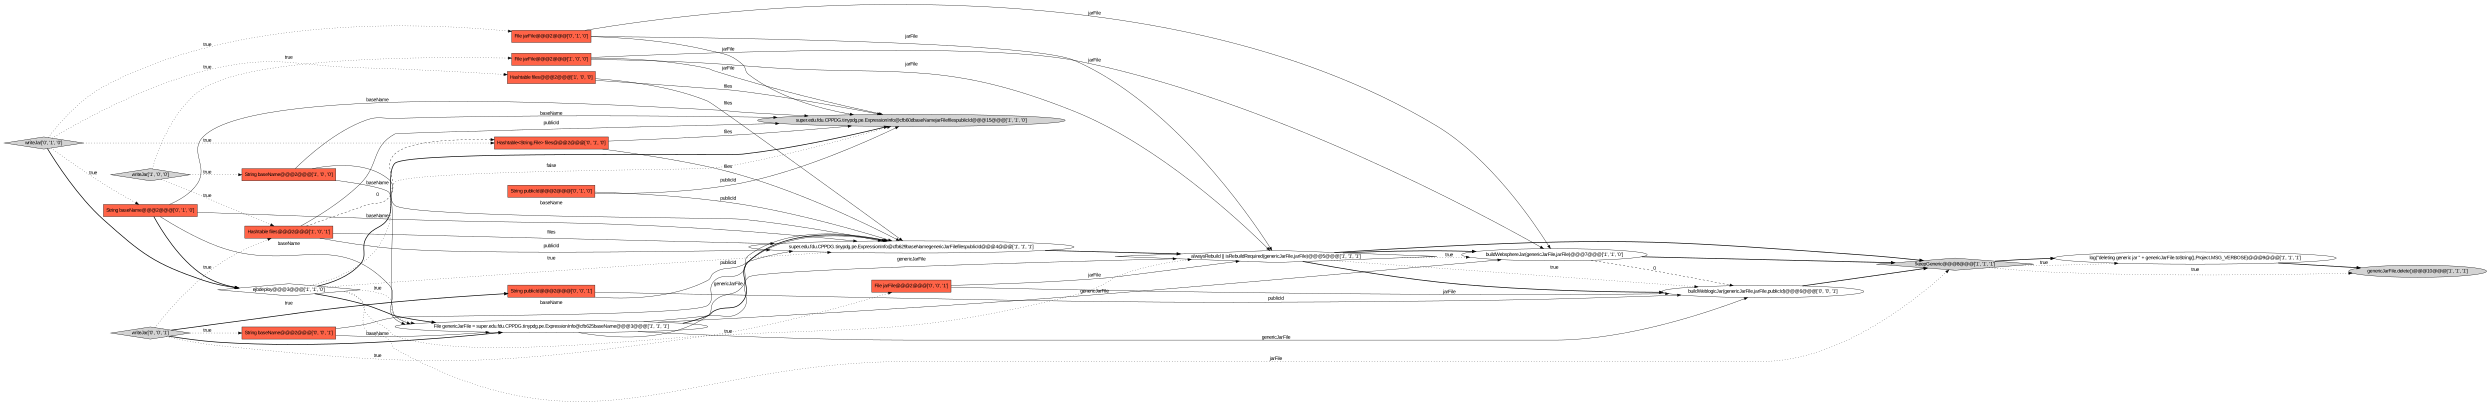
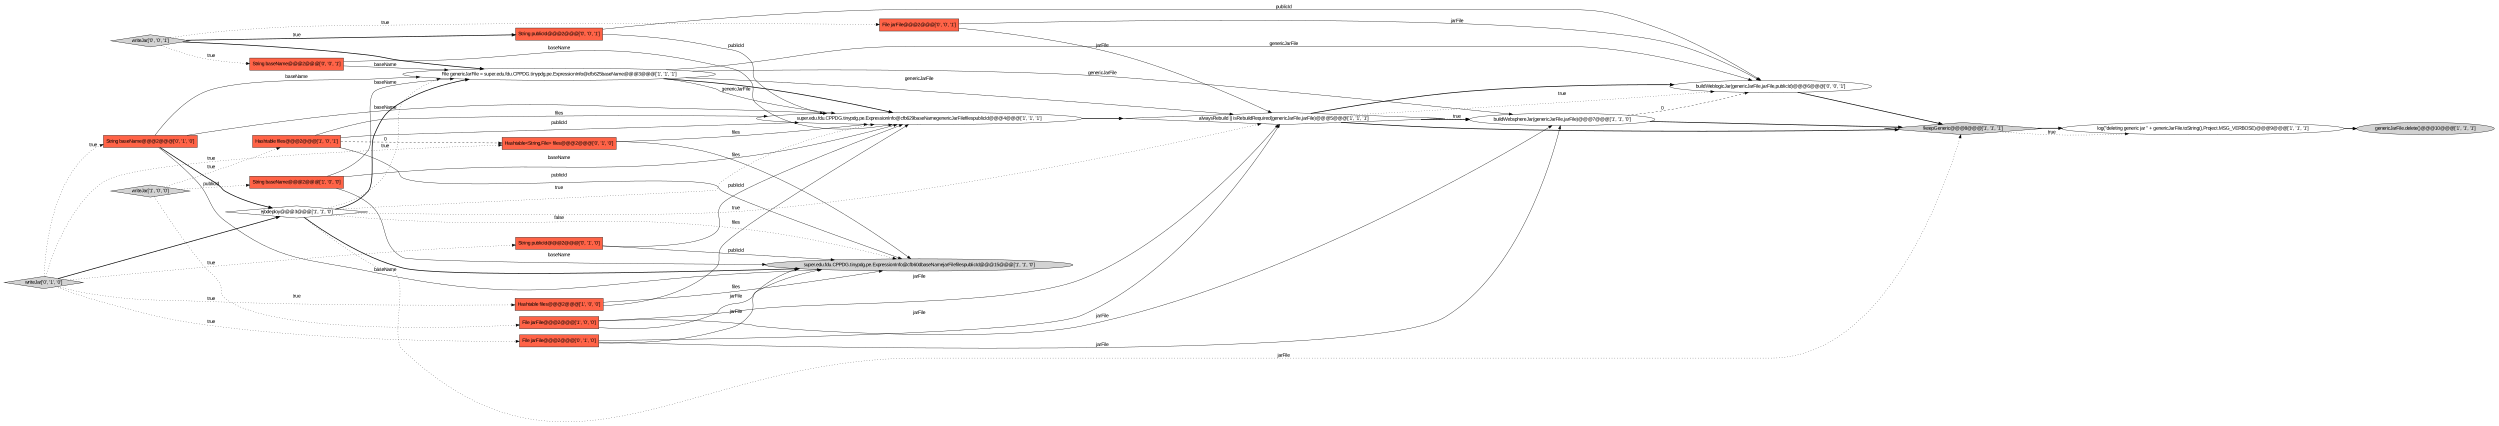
edge "writeJar['1', '0', '0']" -> "String baseName@@@2@@@['1', '0', '0']": label "true" -> "publicId"
edge "writeJar['0', '1', '0']" -> "String publicId@@@2@@@['0', '1', '0']": added, label "true"
edge "!keepGeneric@@@8@@@['1', '1', '1']" -> "genericJarFile.delete()@@@10@@@['1', '1', '1']": removed, label "true"
edge "writeJar['0', '0', '1']" -> "Hashtable files@@@2@@@['1', '0', '1']": removed, label "true"
